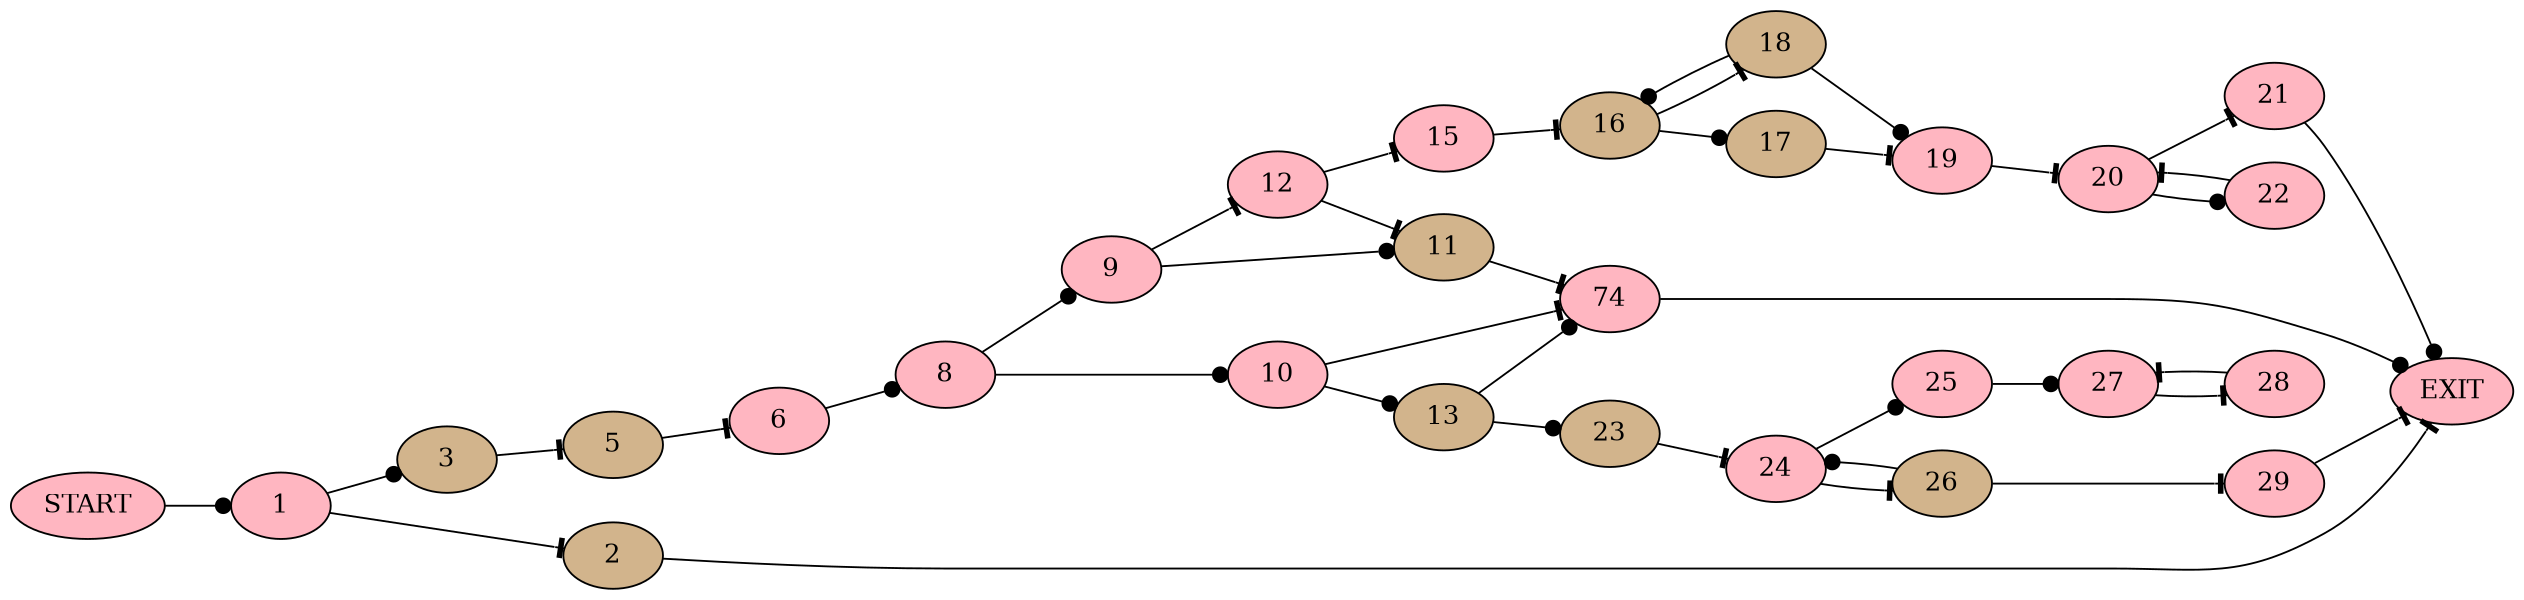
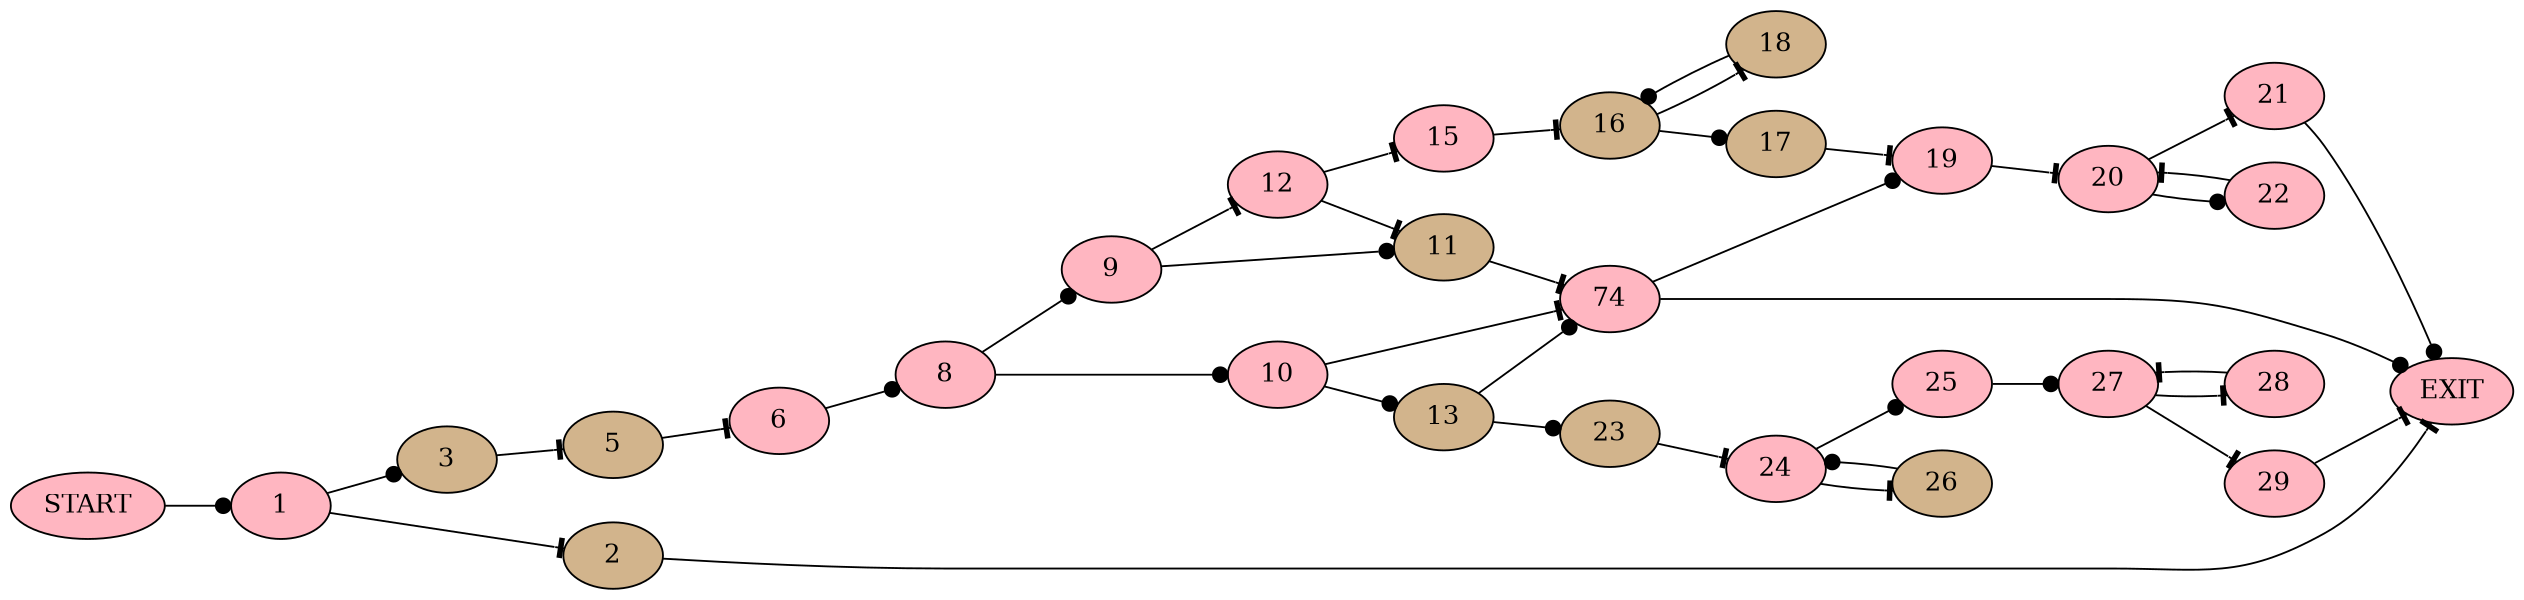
edge "18" -> "19": now "74" -> "19"
edge "26" -> "29": now "27" -> "29"
